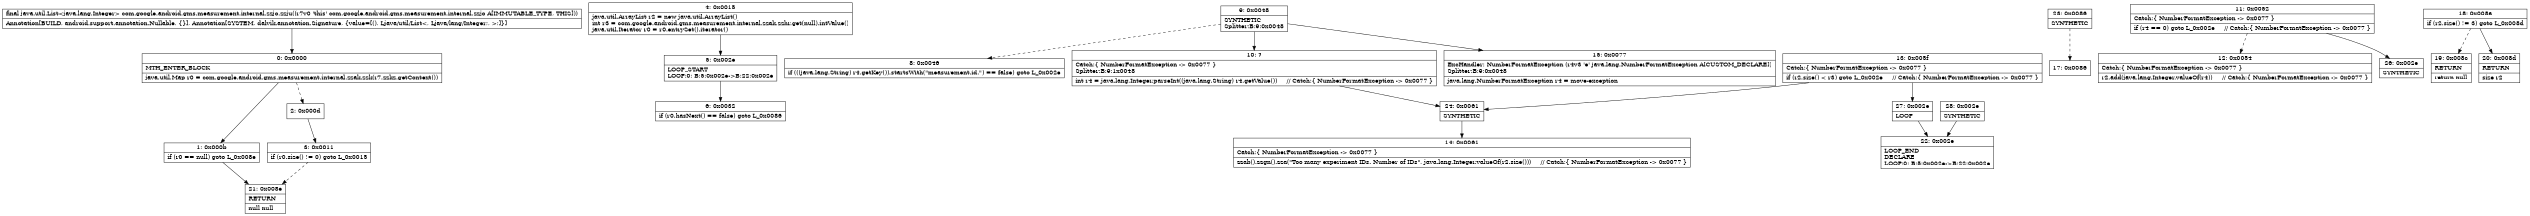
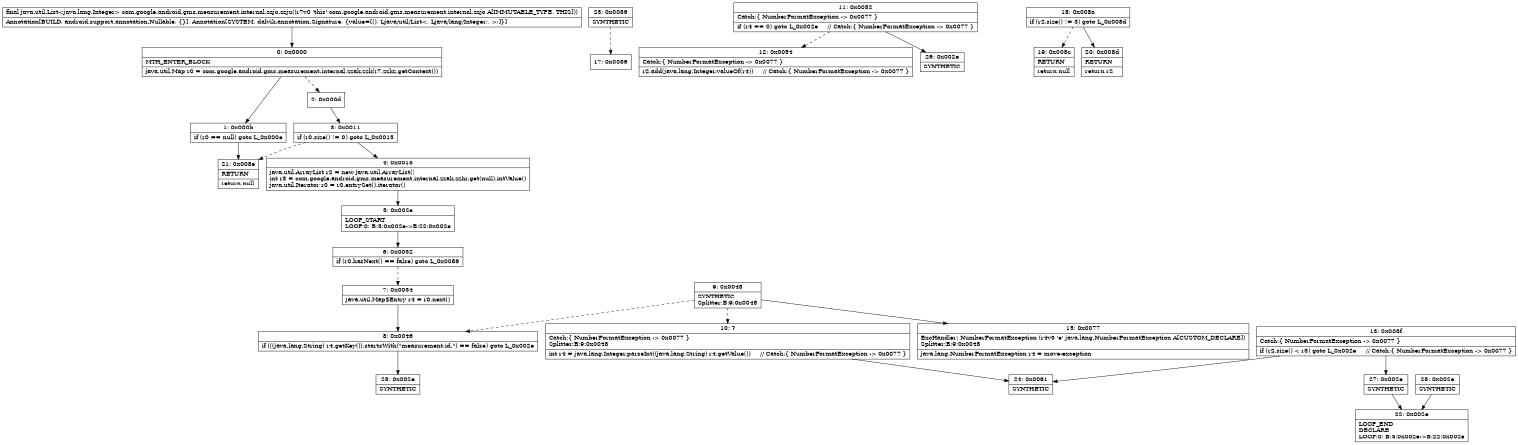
edge "9: 0x0048" -> "10: ?": style solid -> dashed
node "10: ?": text "Splitter:B:9:1x0048" -> "Splitter:B:9:0x0048"
node "20: 0x008d": text "size r2" -> "return r2"
node "27: 0x002e": text "LOOP" -> "SYNTHETIC"
edge "3: 0x0011" -> "4: 0x0015": added
node "14: 0x0061": removed
node "1: 0x000b": text "if (r0 == null) goto L_0x008e" -> "if (r0 == null) goto L_0x000e"
node "21: 0x008e": text "null null" -> "return null"
node "7: 0x0034": added
node "25: 0x002e": added
